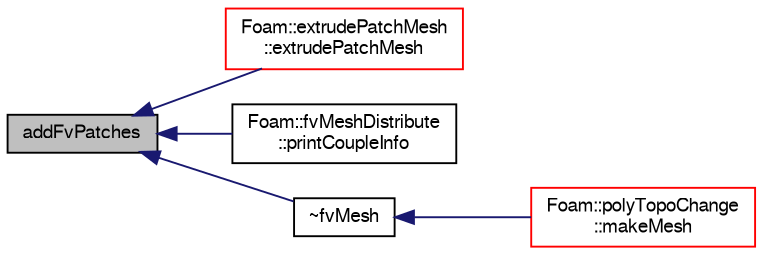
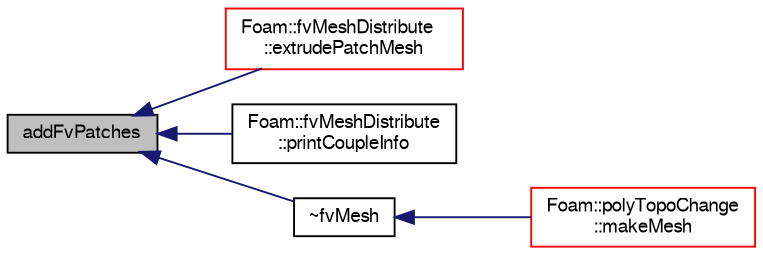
node "Foam::extrudePatchMesh ::extrudePatchMesh": label "Foam::extrudePatchMesh ::extrudePatchMesh" -> "Foam::fvMeshDistribute ::extrudePatchMesh"
